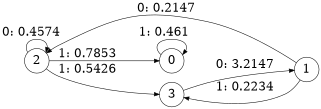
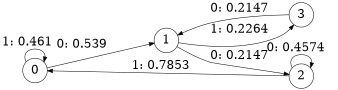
edge "0" -> "1": added, label "0: 0.539"
edge "3" -> "1": label "0: 3.2147   " -> "0: 0.2147   "
edge "1" -> "3": label "1: 0.2234   " -> "1: 0.2264   "
edge "2" -> "3": removed, label "1: 0.5426"
